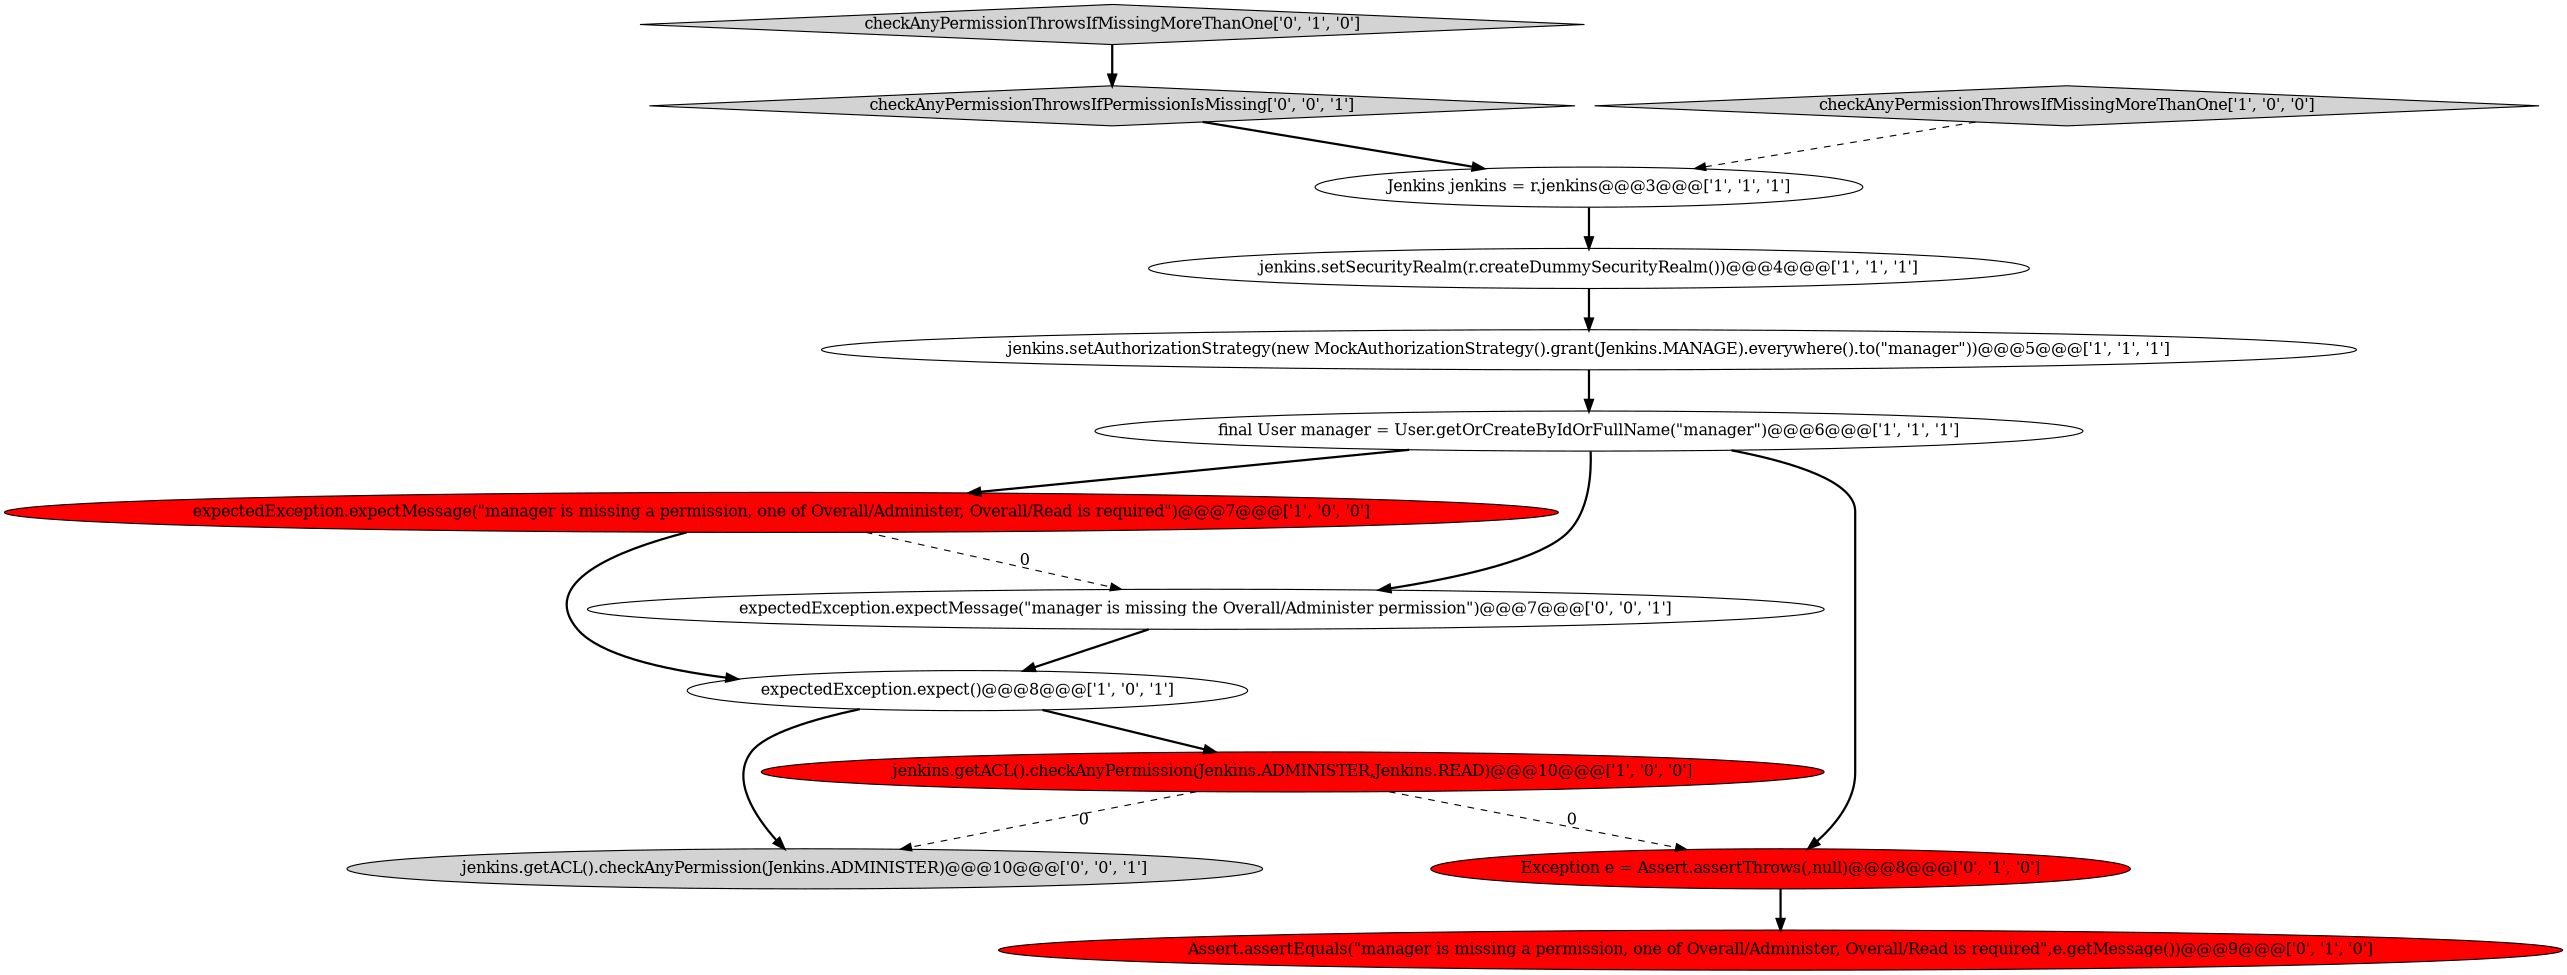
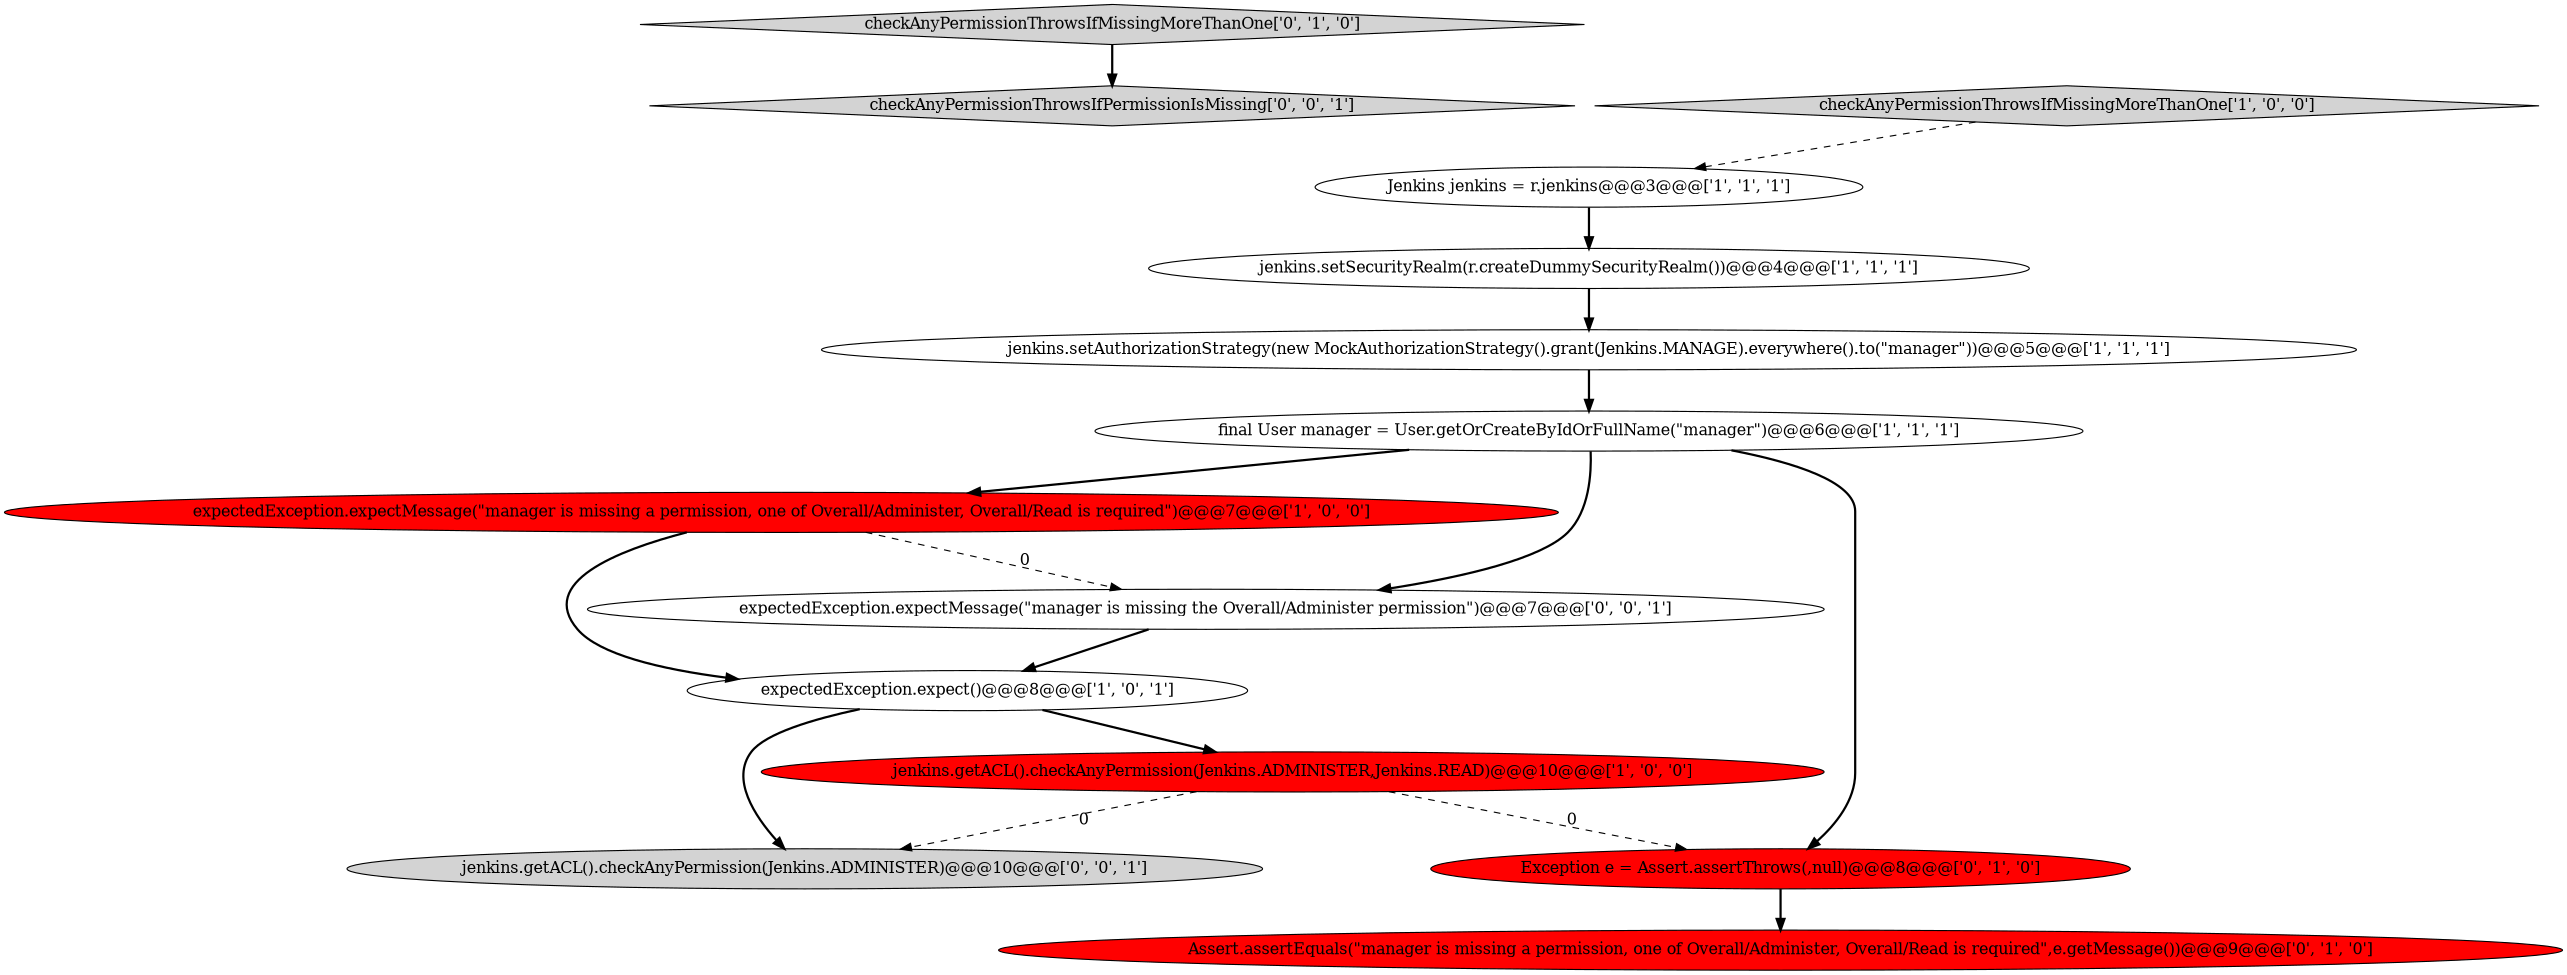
edge "checkAnyPermissionThrowsIfPermissionIsMissing['0', '0', '1']" -> "Jenkins jenkins = r.jenkins@@@3@@@['1', '1', '1']": removed
